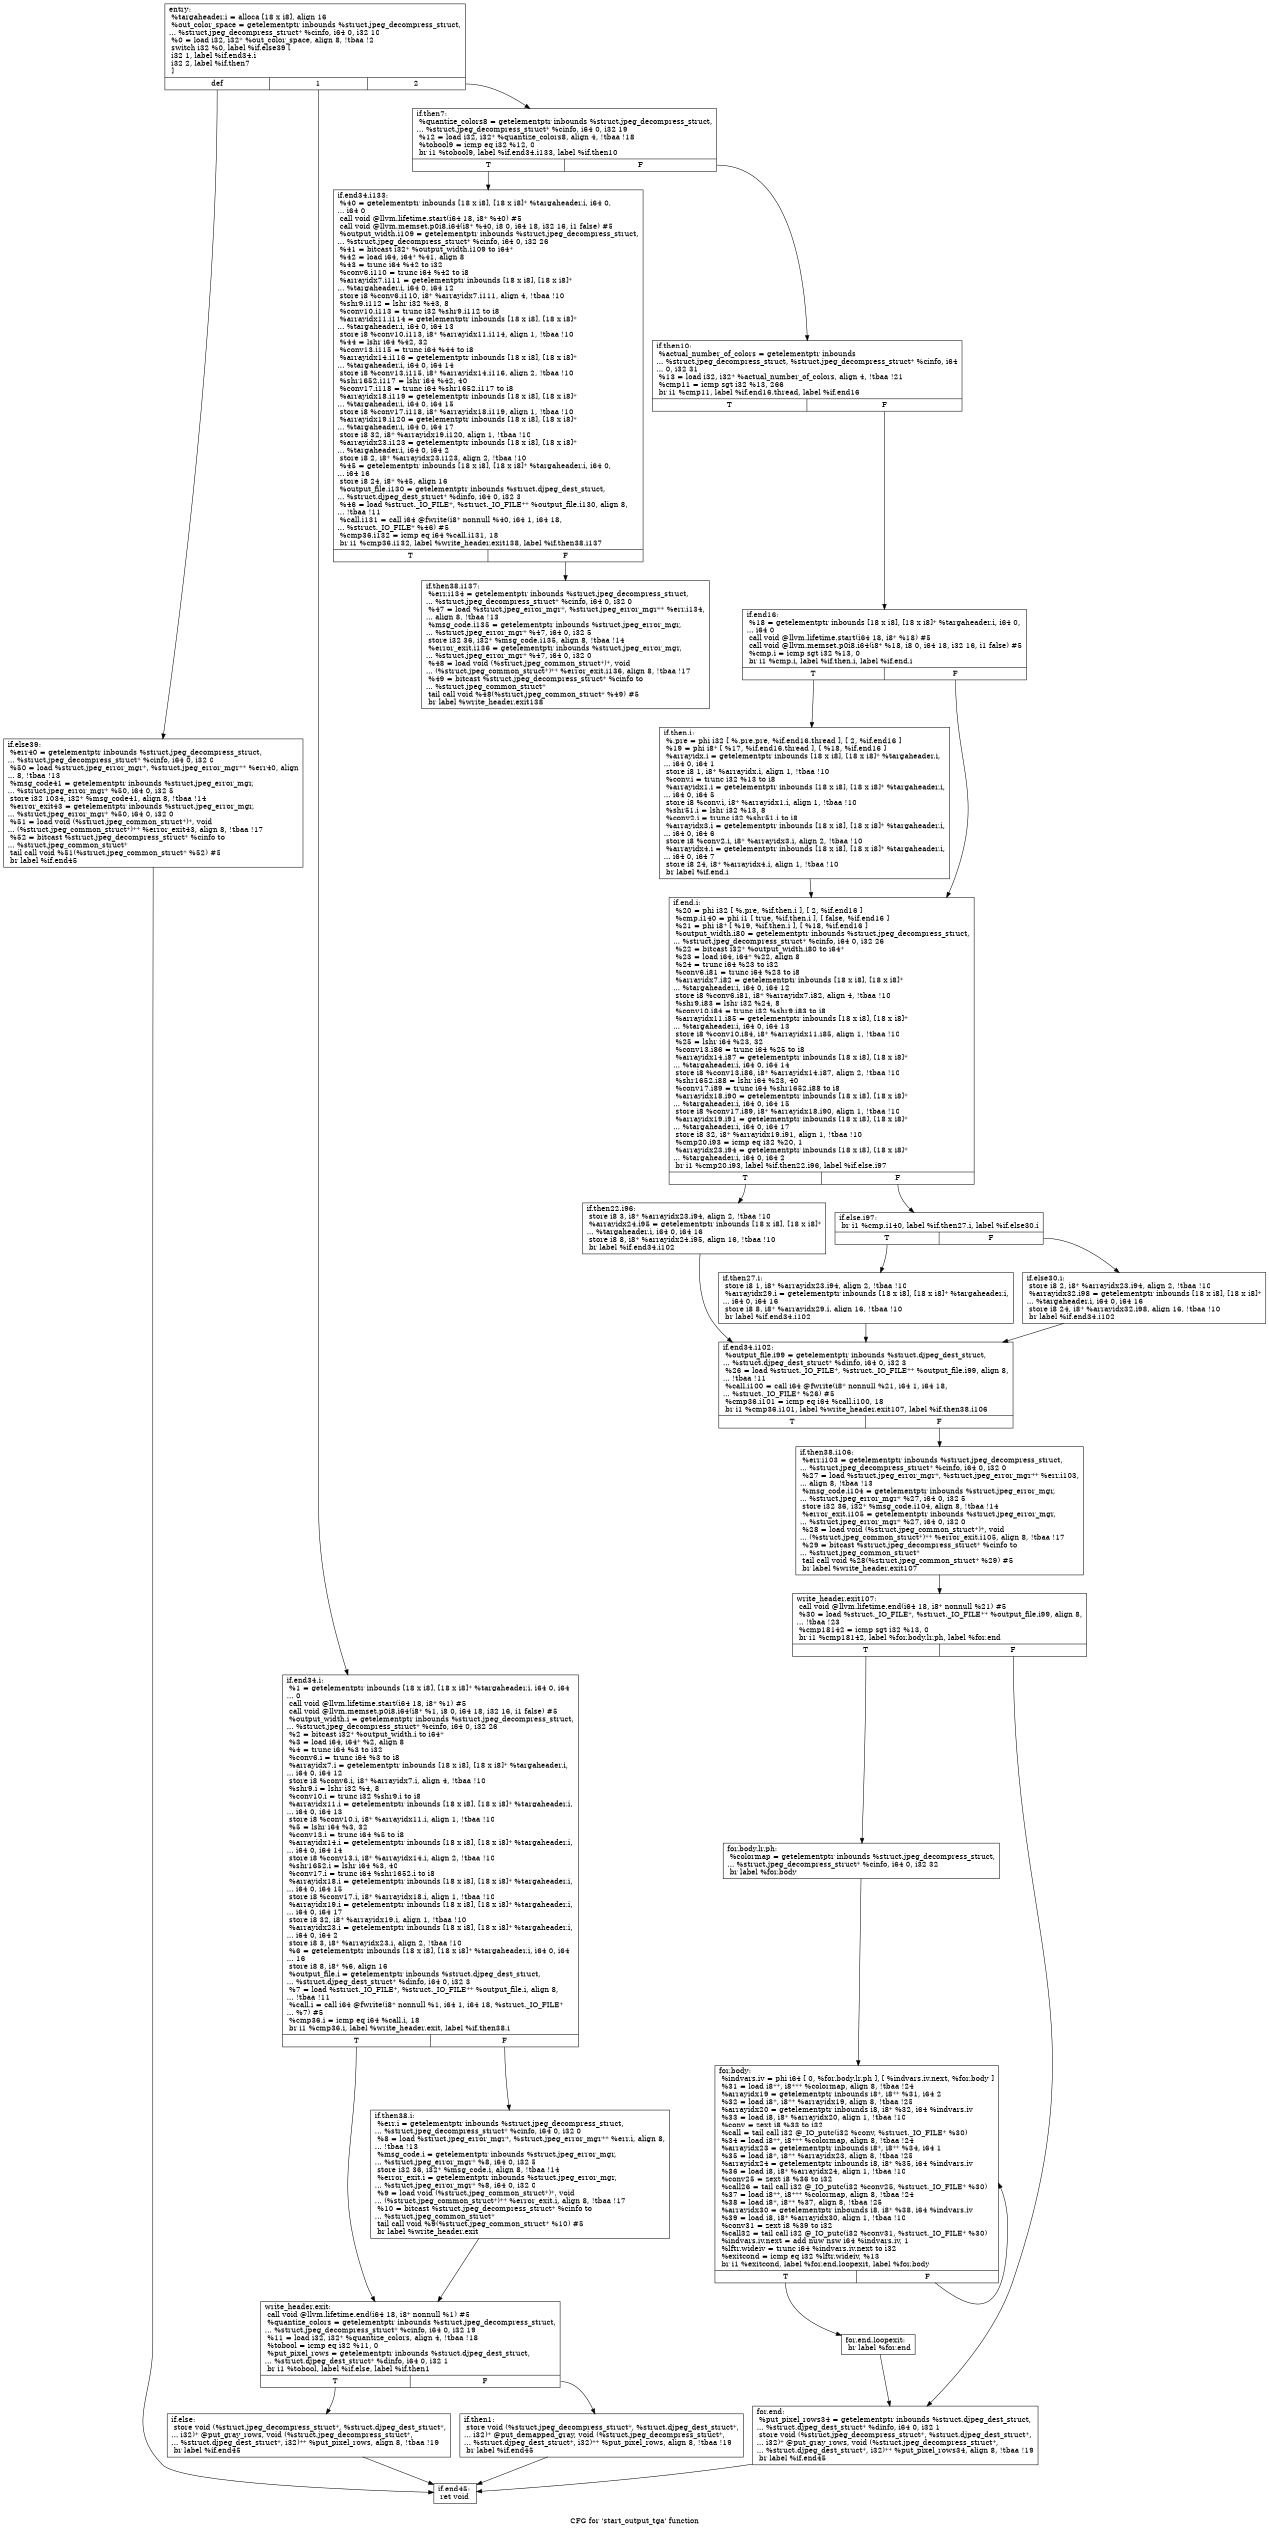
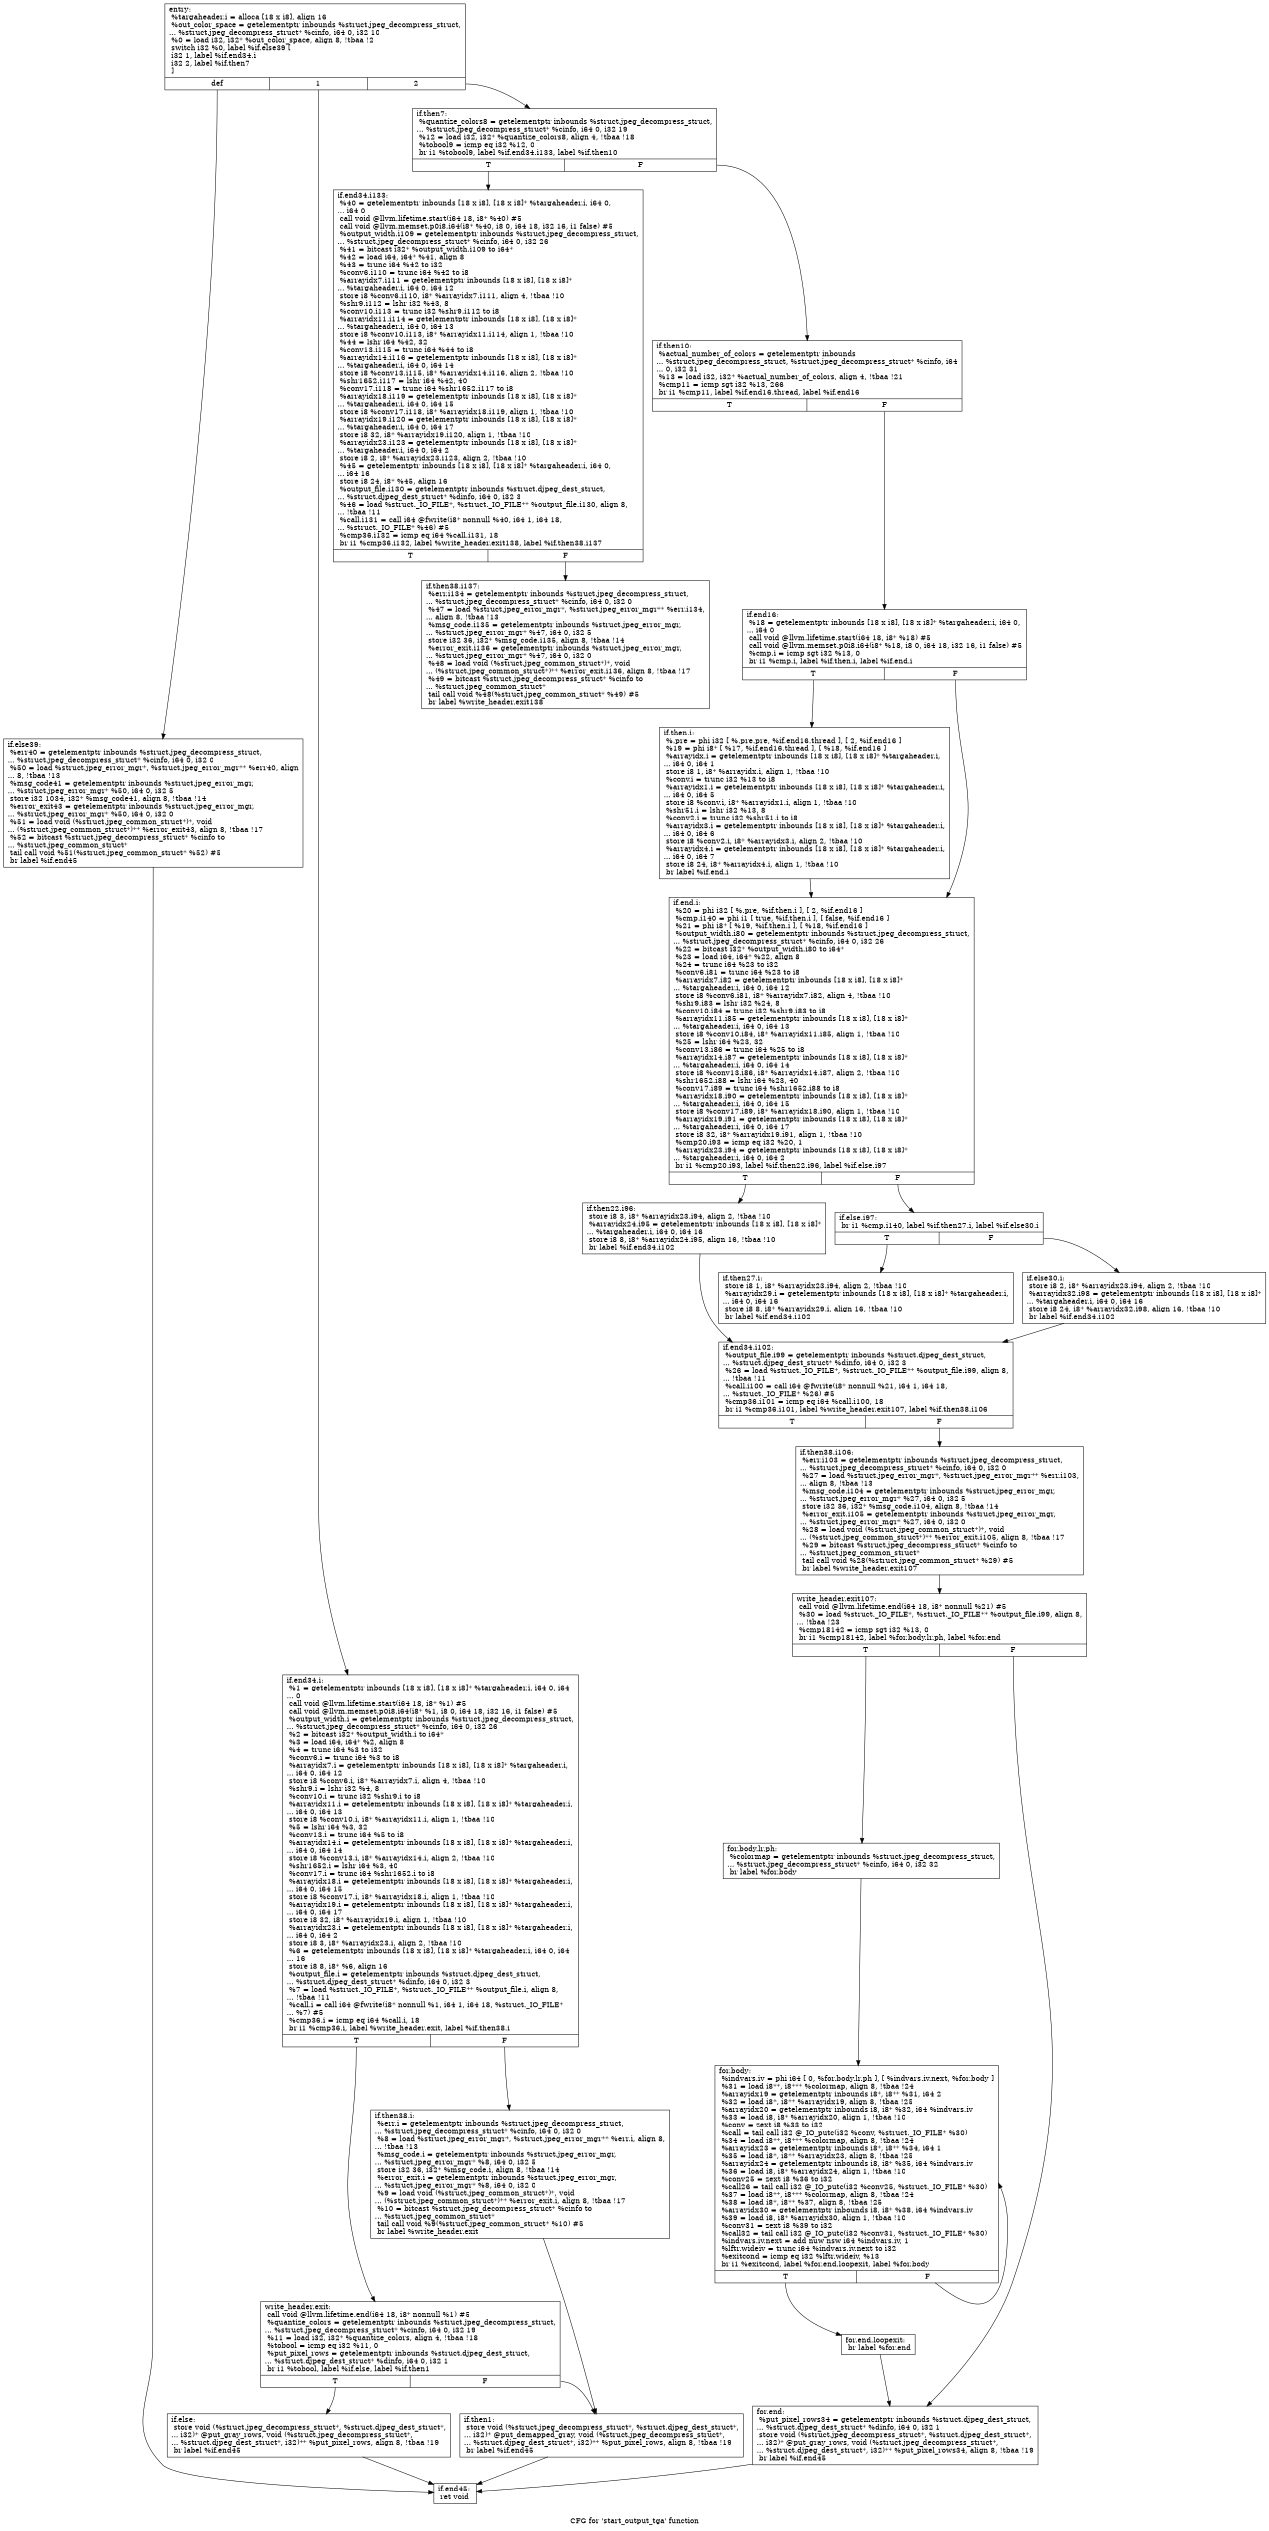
edge "if.then27.i:" -> "if.end34.i102:": removed
edge "if.then38.i:" -> "write_header.exit:": now "if.then38.i:" -> "if.then1:"
